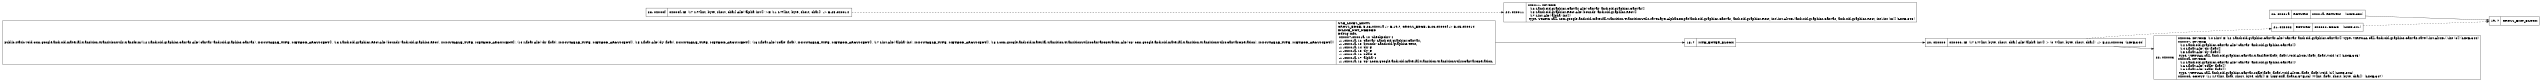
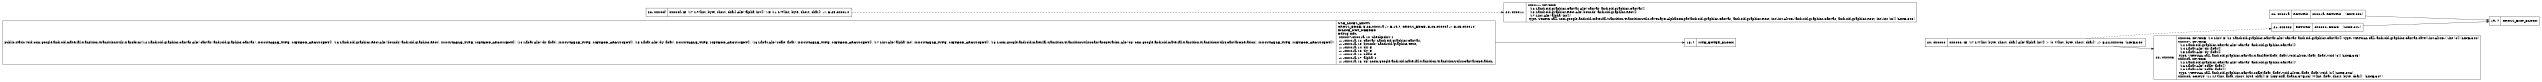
node "26: 0x001a": text "0x001a: RETURN    (LINE:352)" -> "0x001a: RETURN    (EXIT:352)"
edge "21: 0x0002" -> "19: ?": style dashed -> solid
edge "18: ?" -> "20: 0x0000": removed
